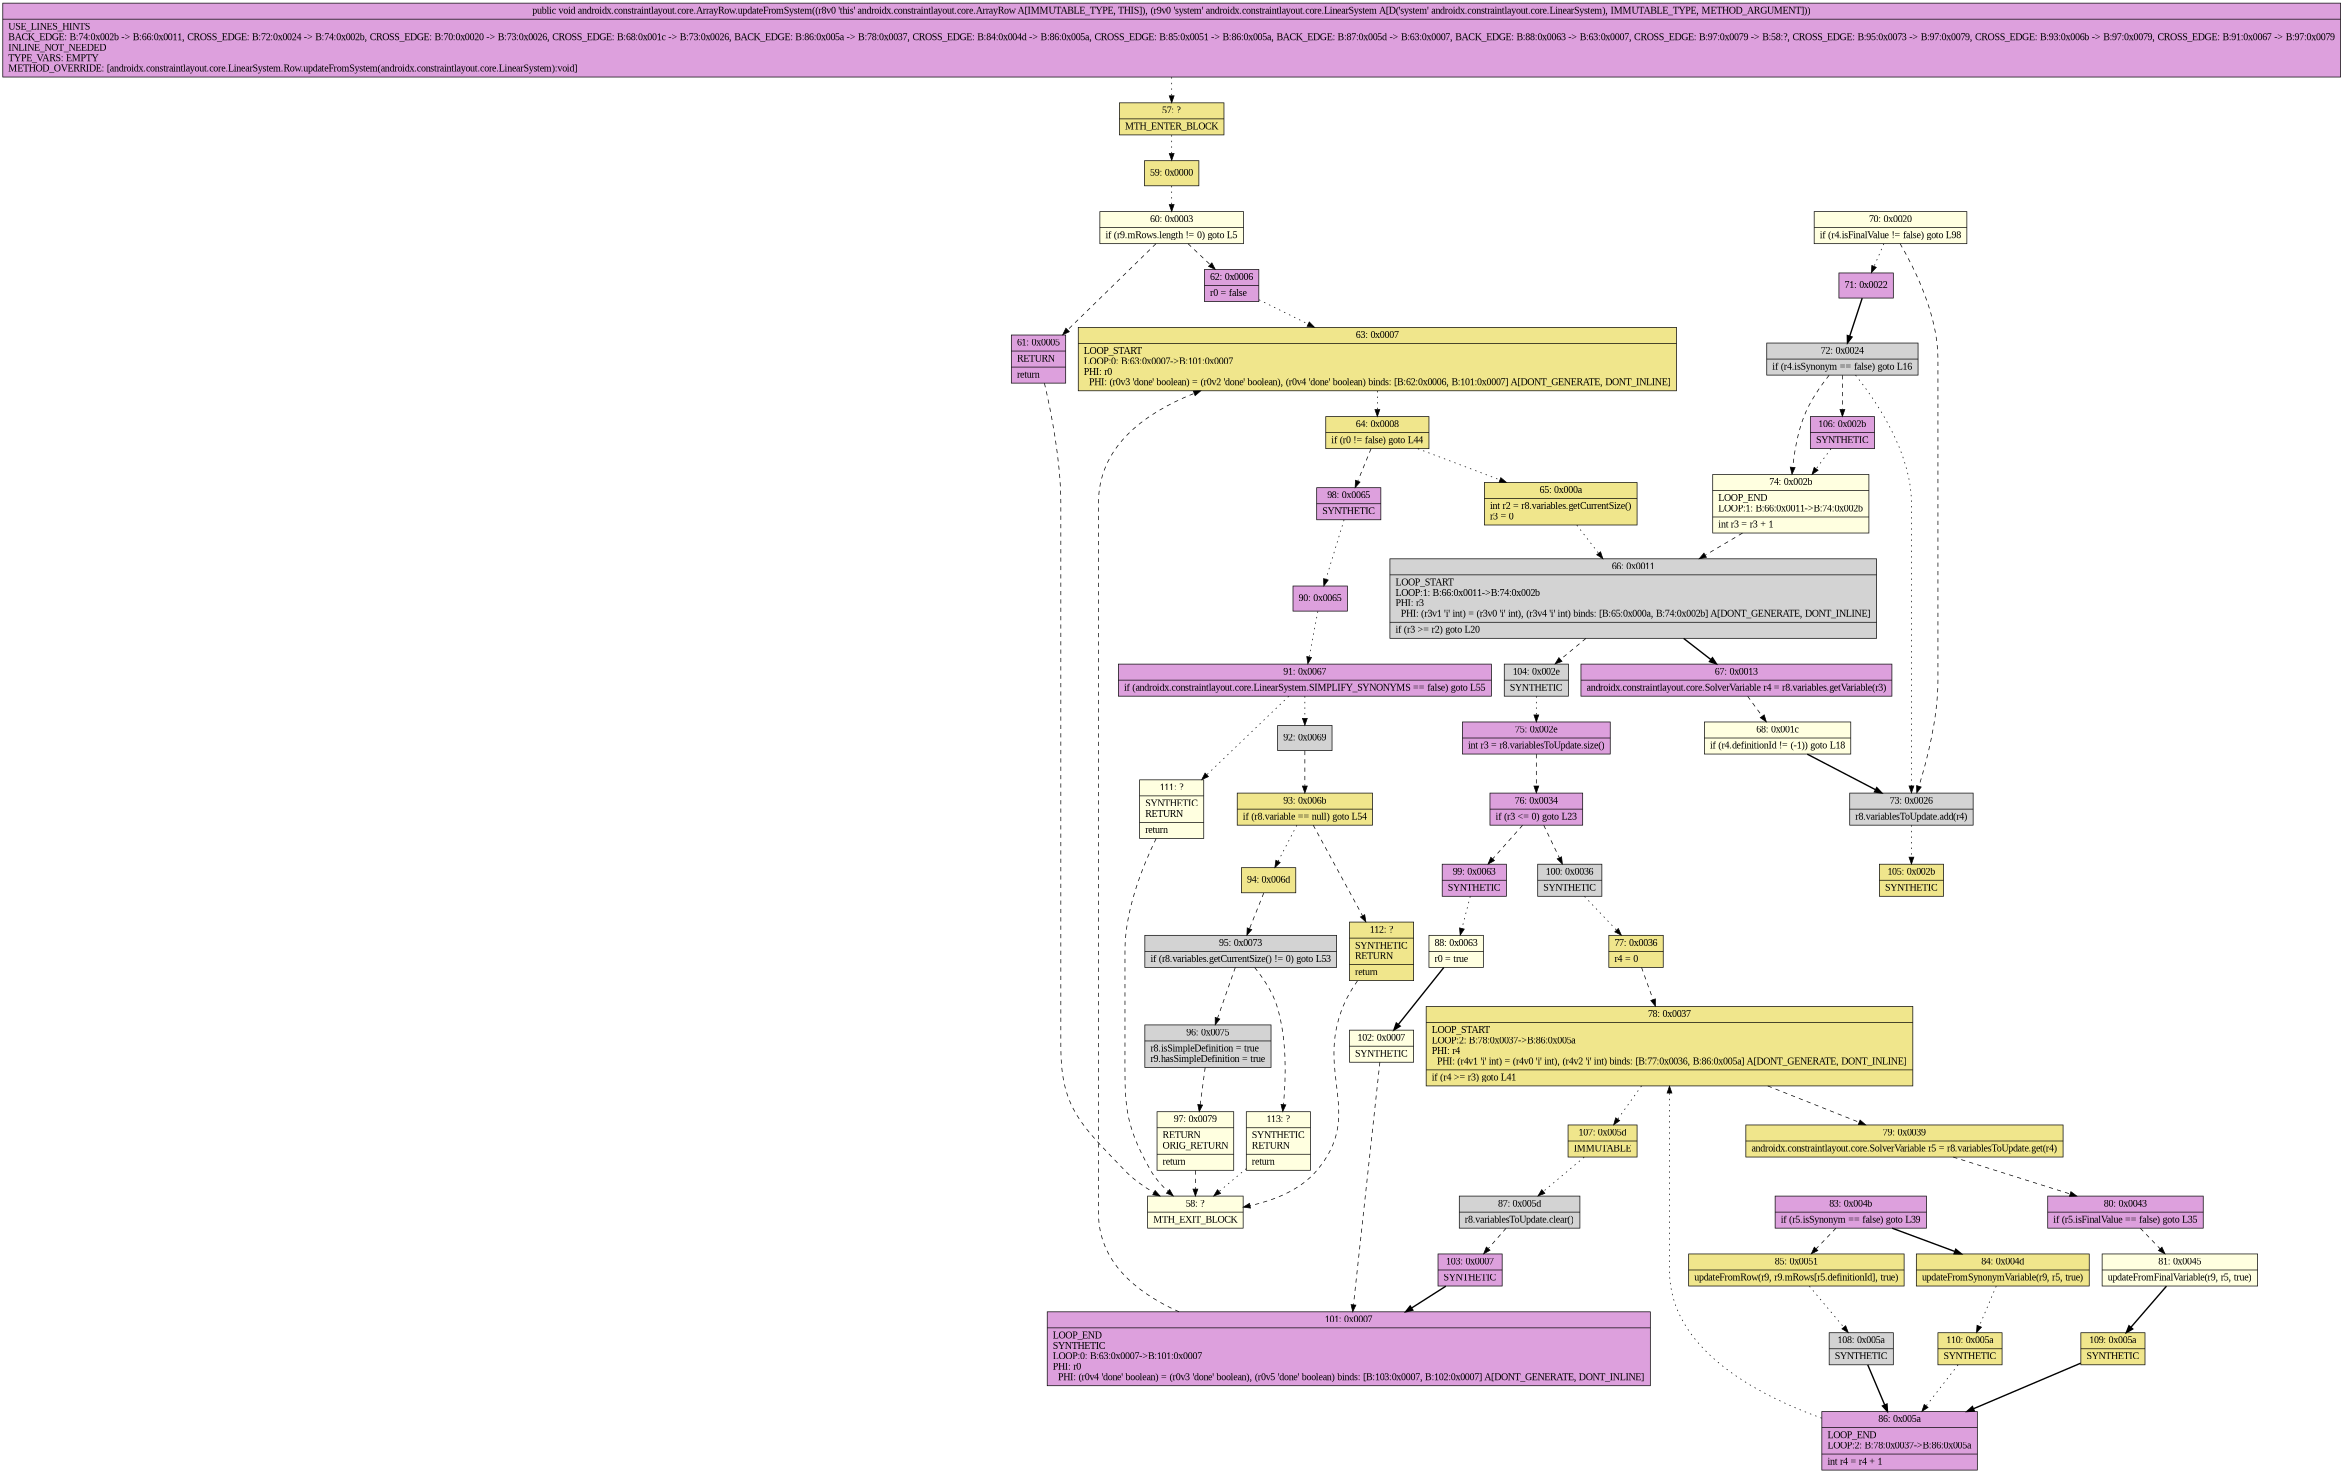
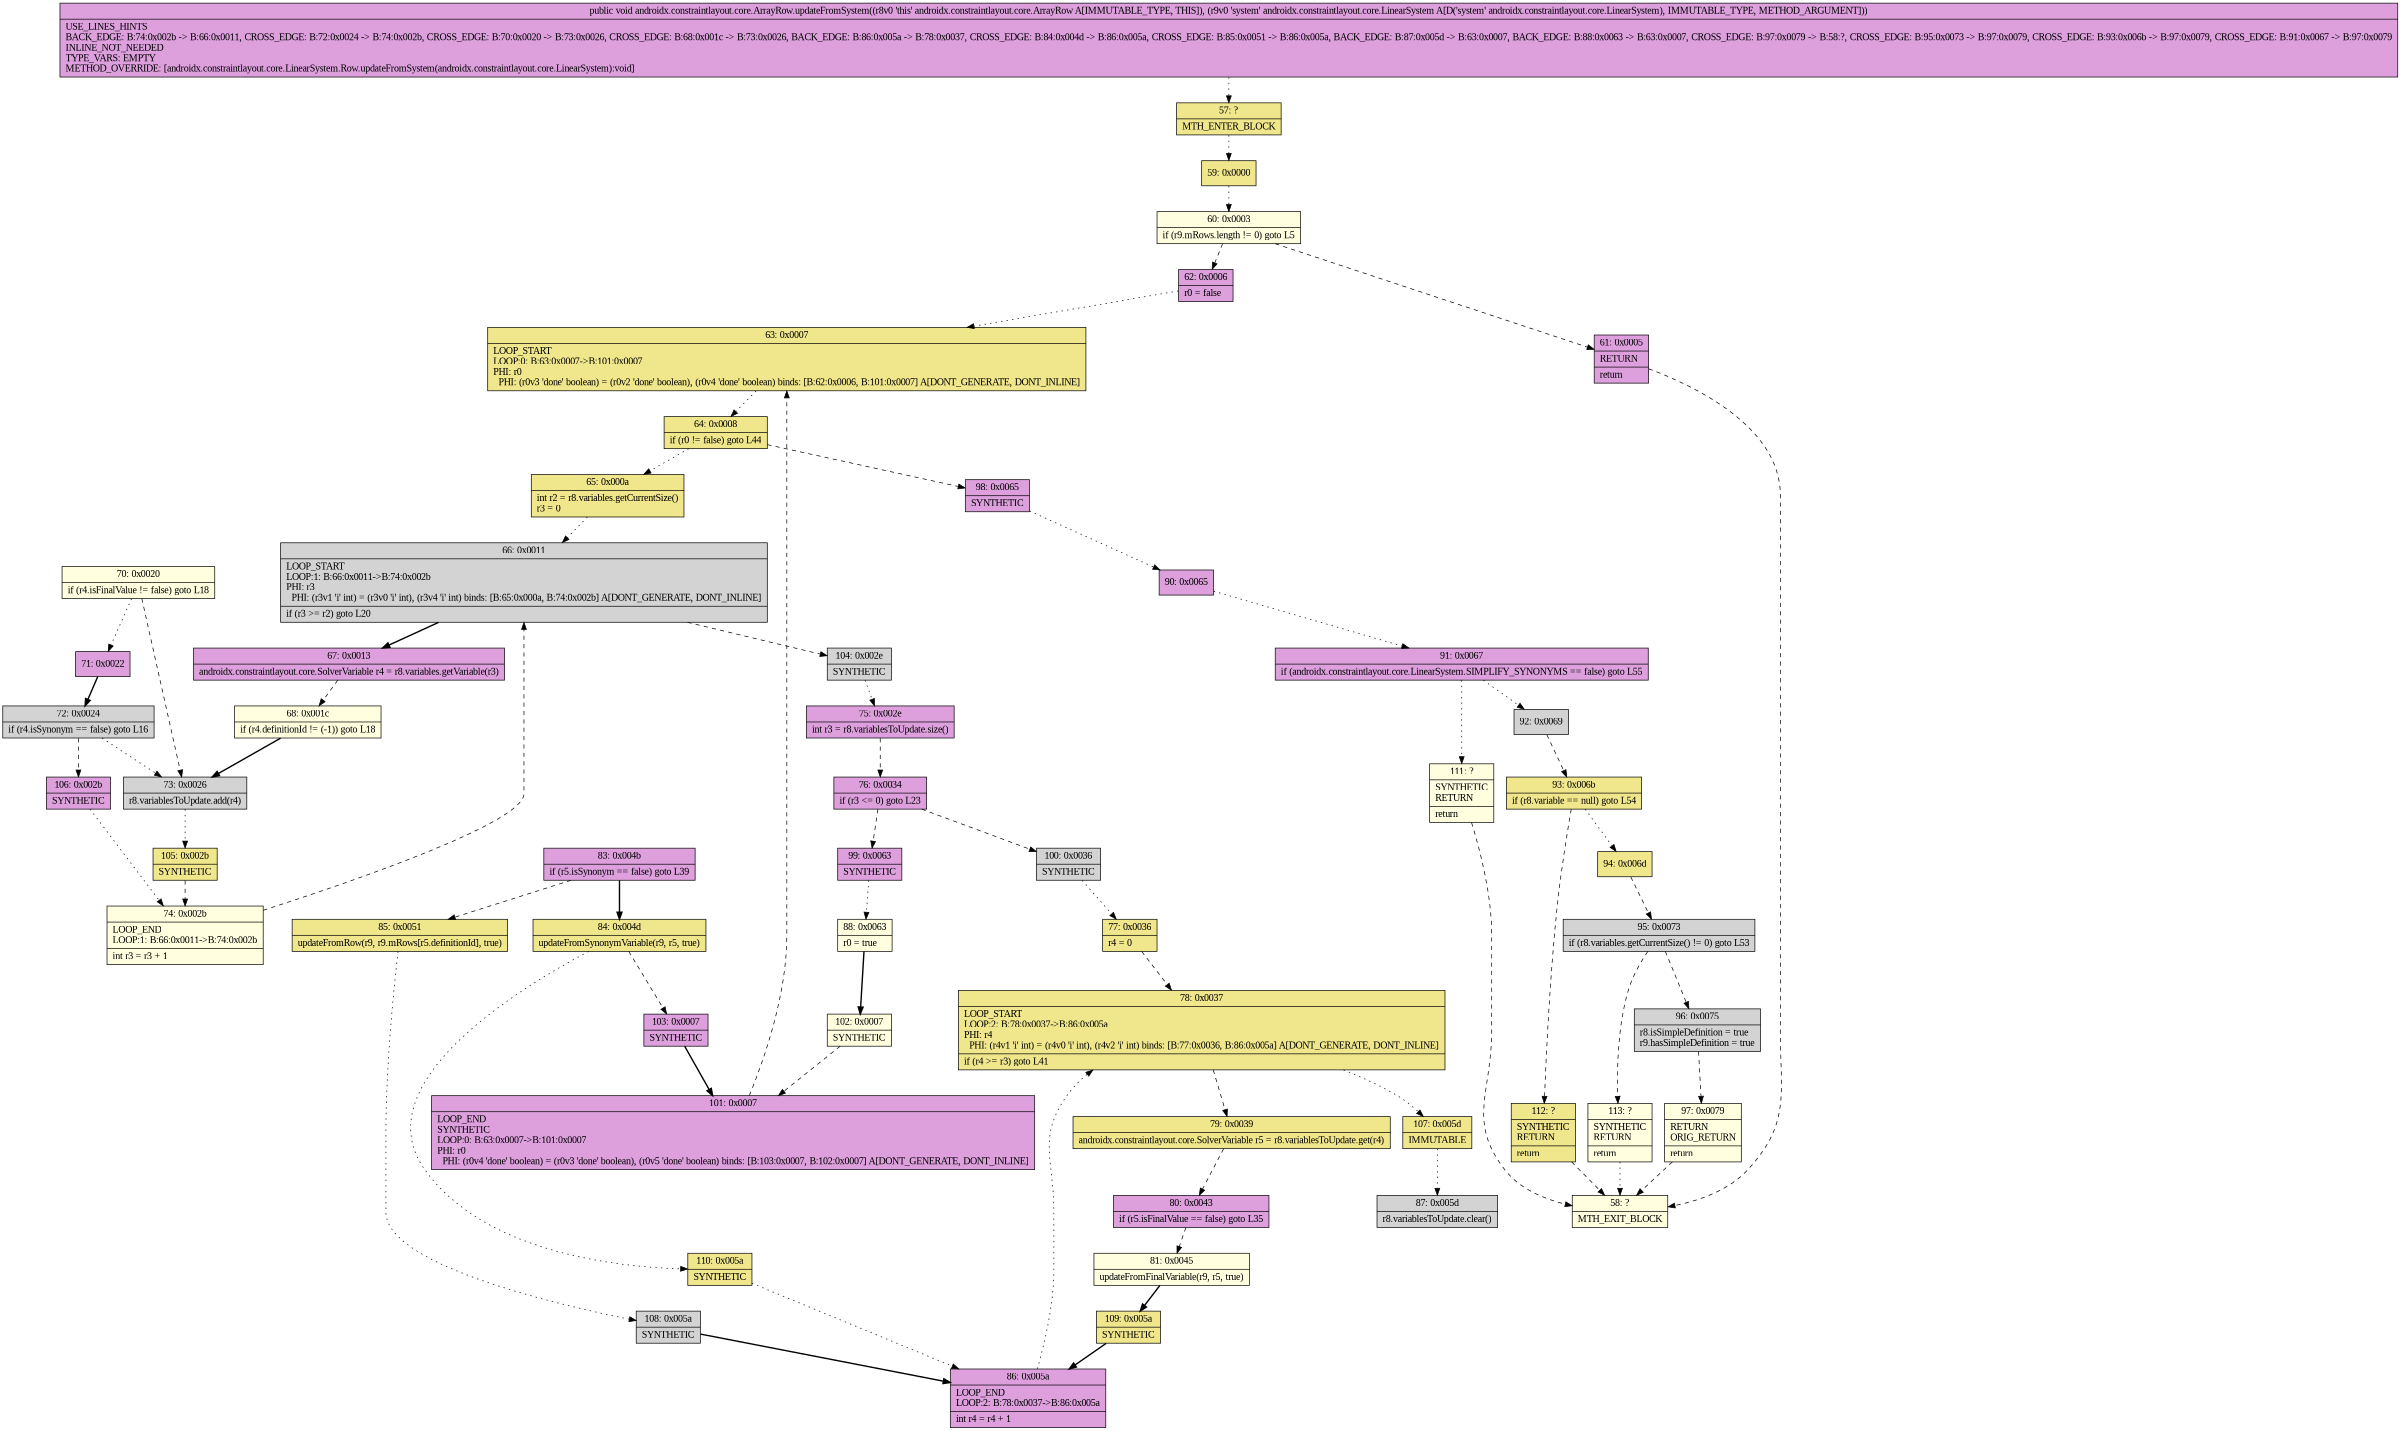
node "70: 0x0020": text "if (r4.isFinalValue != false) goto L98" -> "if (r4.isFinalValue != false) goto L18"
edge "72: 0x0024" -> "74: 0x002b": now "105: 0x002b" -> "74: 0x002b"
edge "87: 0x005d" -> "103: 0x0007": now "84: 0x004d" -> "103: 0x0007"
